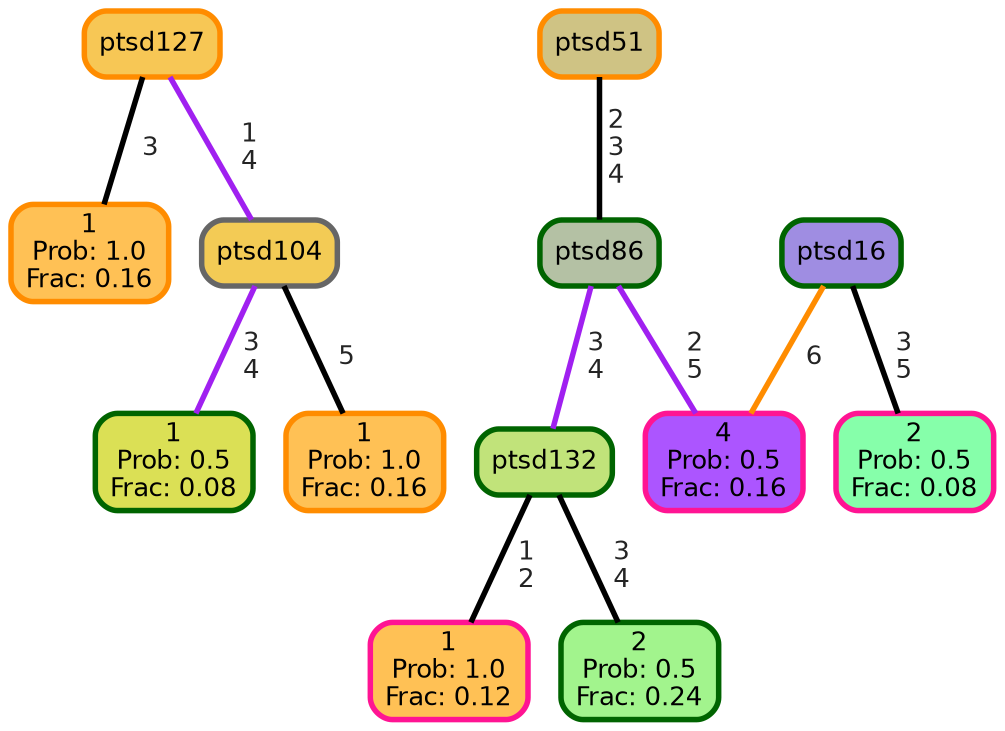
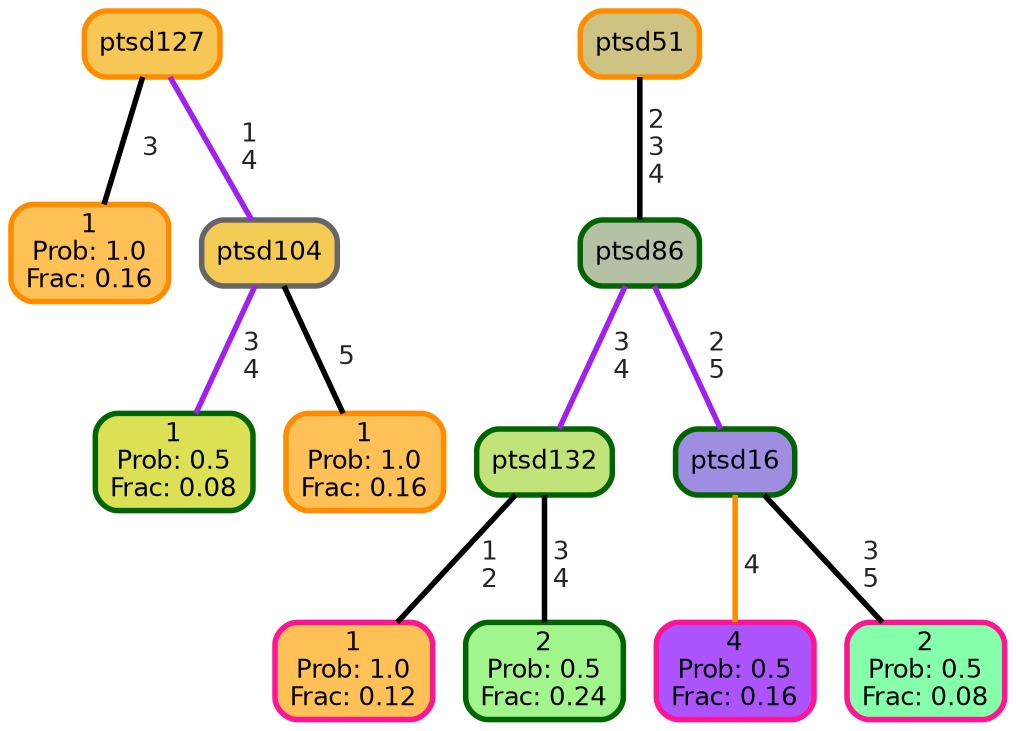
edge "ptsd86" -- "4 Prob: 0.5 Frac: 0.16": now "ptsd86" -- "ptsd16"
edge "ptsd16" -- "4 Prob: 0.5 Frac: 0.16": label " 6" -> " 4"
